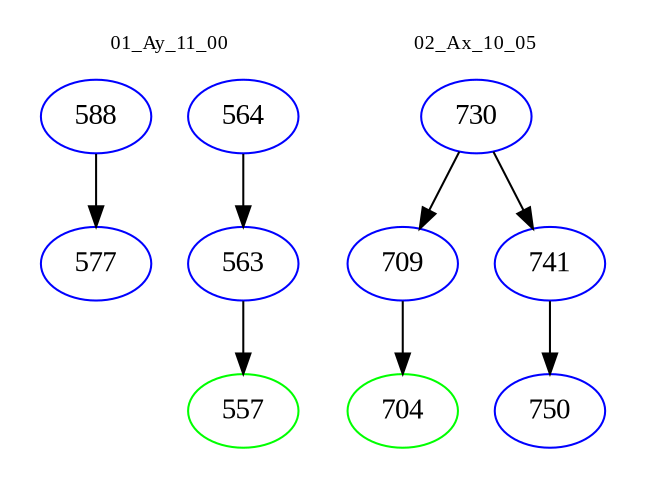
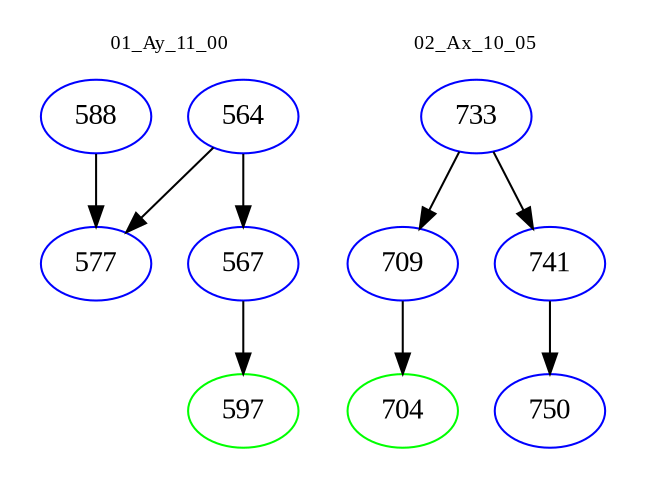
node "730": label "730" -> "733"
edge "564" -> "577": added
node "563": label "563" -> "567"
node "557": label "557" -> "597"
